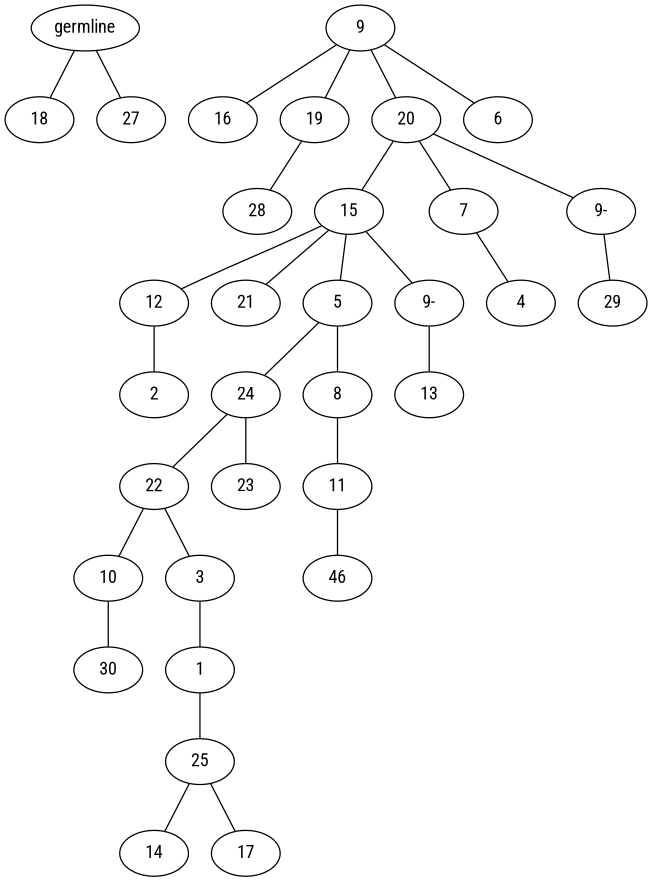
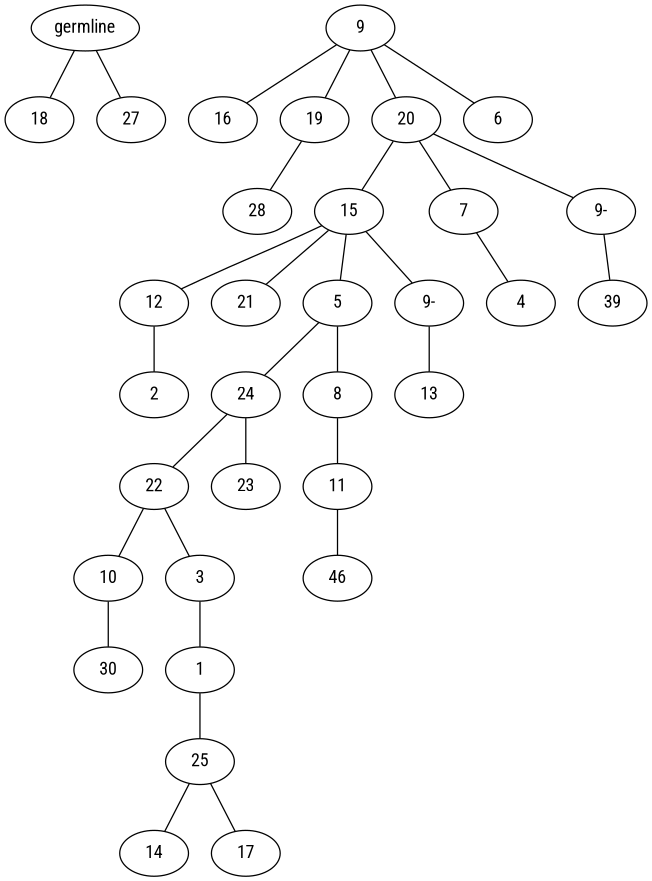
node "29": label "29" -> "39"
